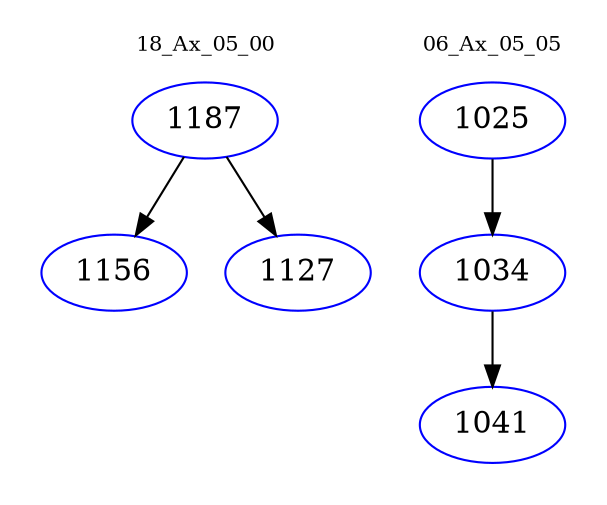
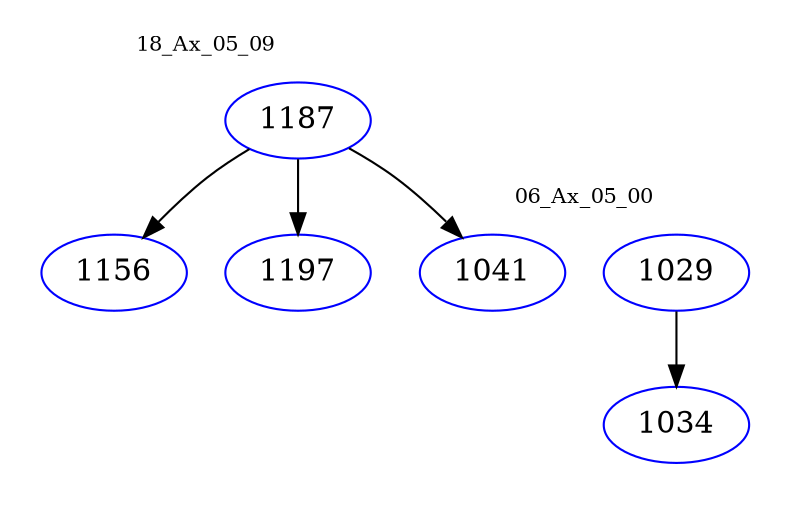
cluster "18_Ax_05_00": label "18_Ax_05_00" -> "18_Ax_05_09"
cluster "06_Ax_05_05": label "06_Ax_05_05" -> "06_Ax_05_00"
node "1025": label "1025" -> "1029"
node "1127": label "1127" -> "1197"
edge "1034" -> "1041": now "1187" -> "1041"
